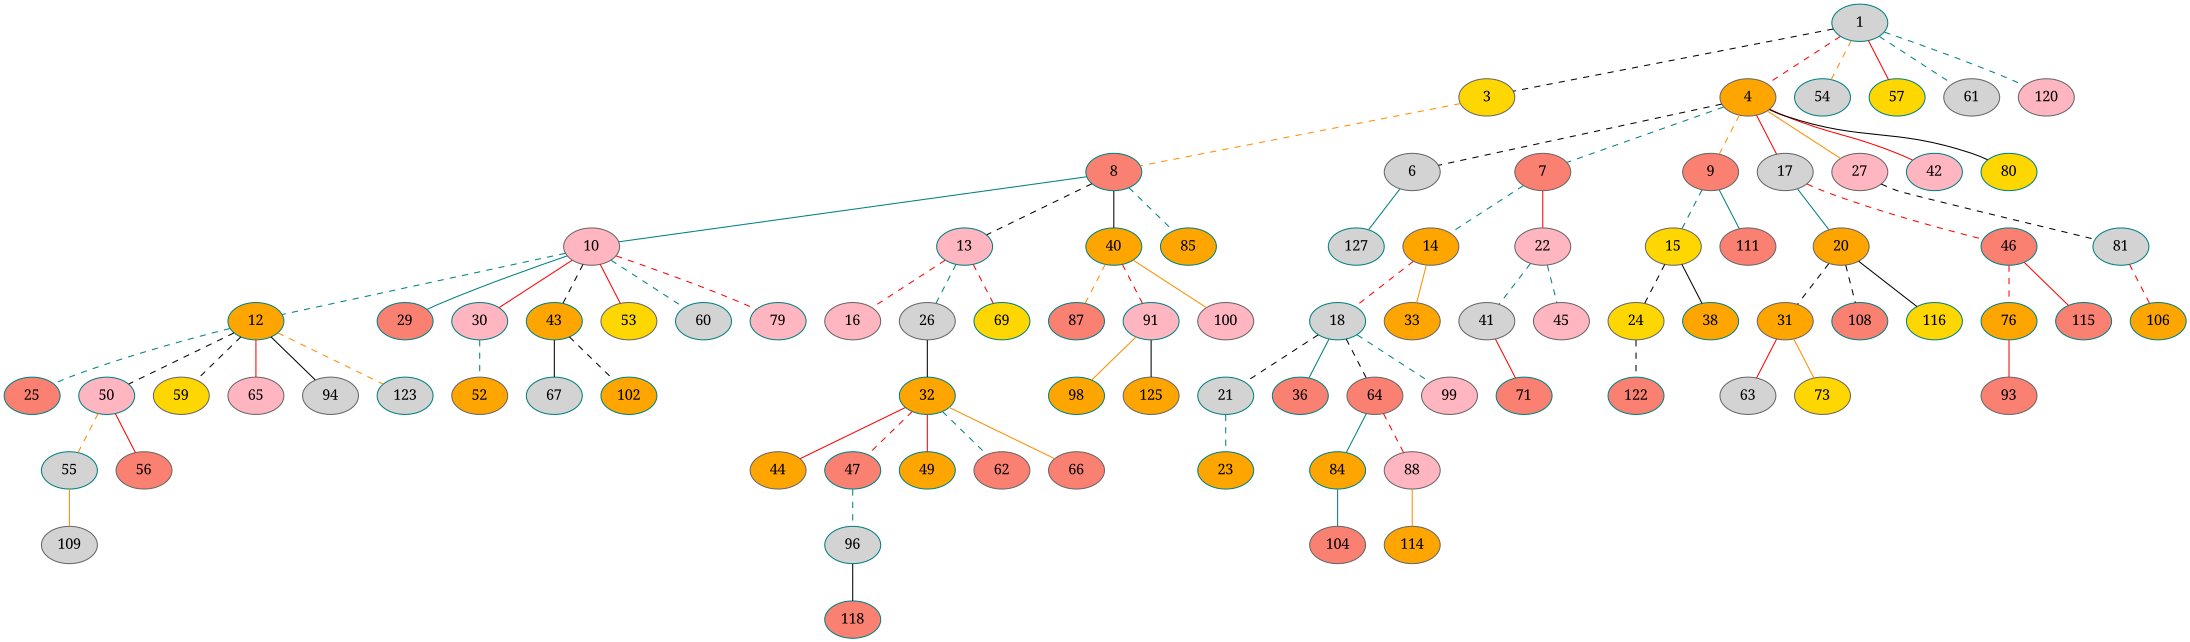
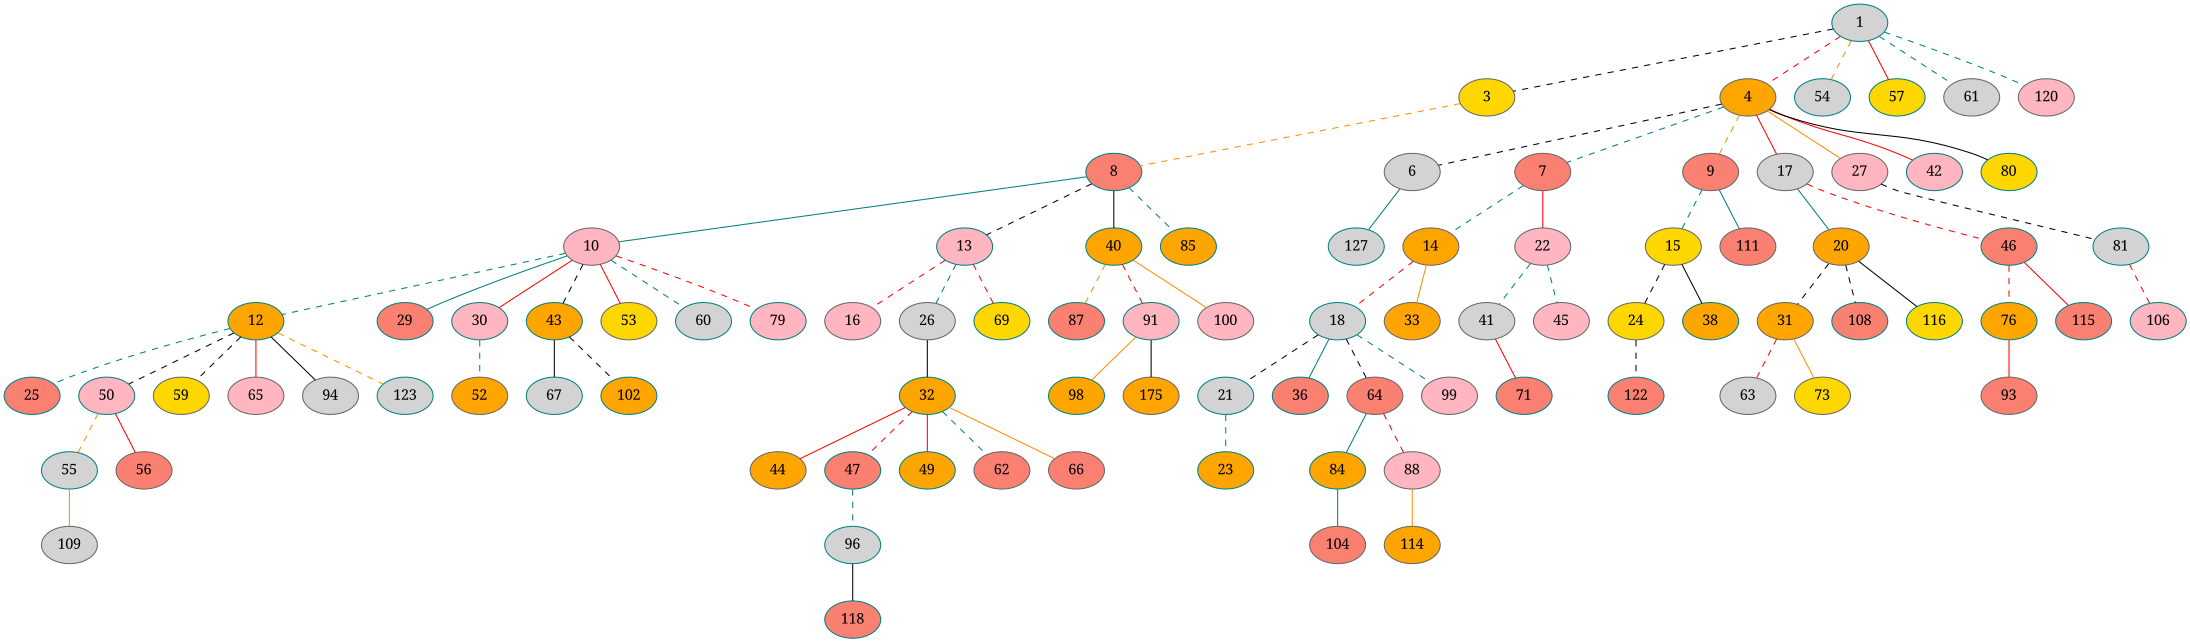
node "106": fillcolor orange -> lightpink
edge "31" -- "63": style solid -> dashed
node "125": label "125" -> "175"
